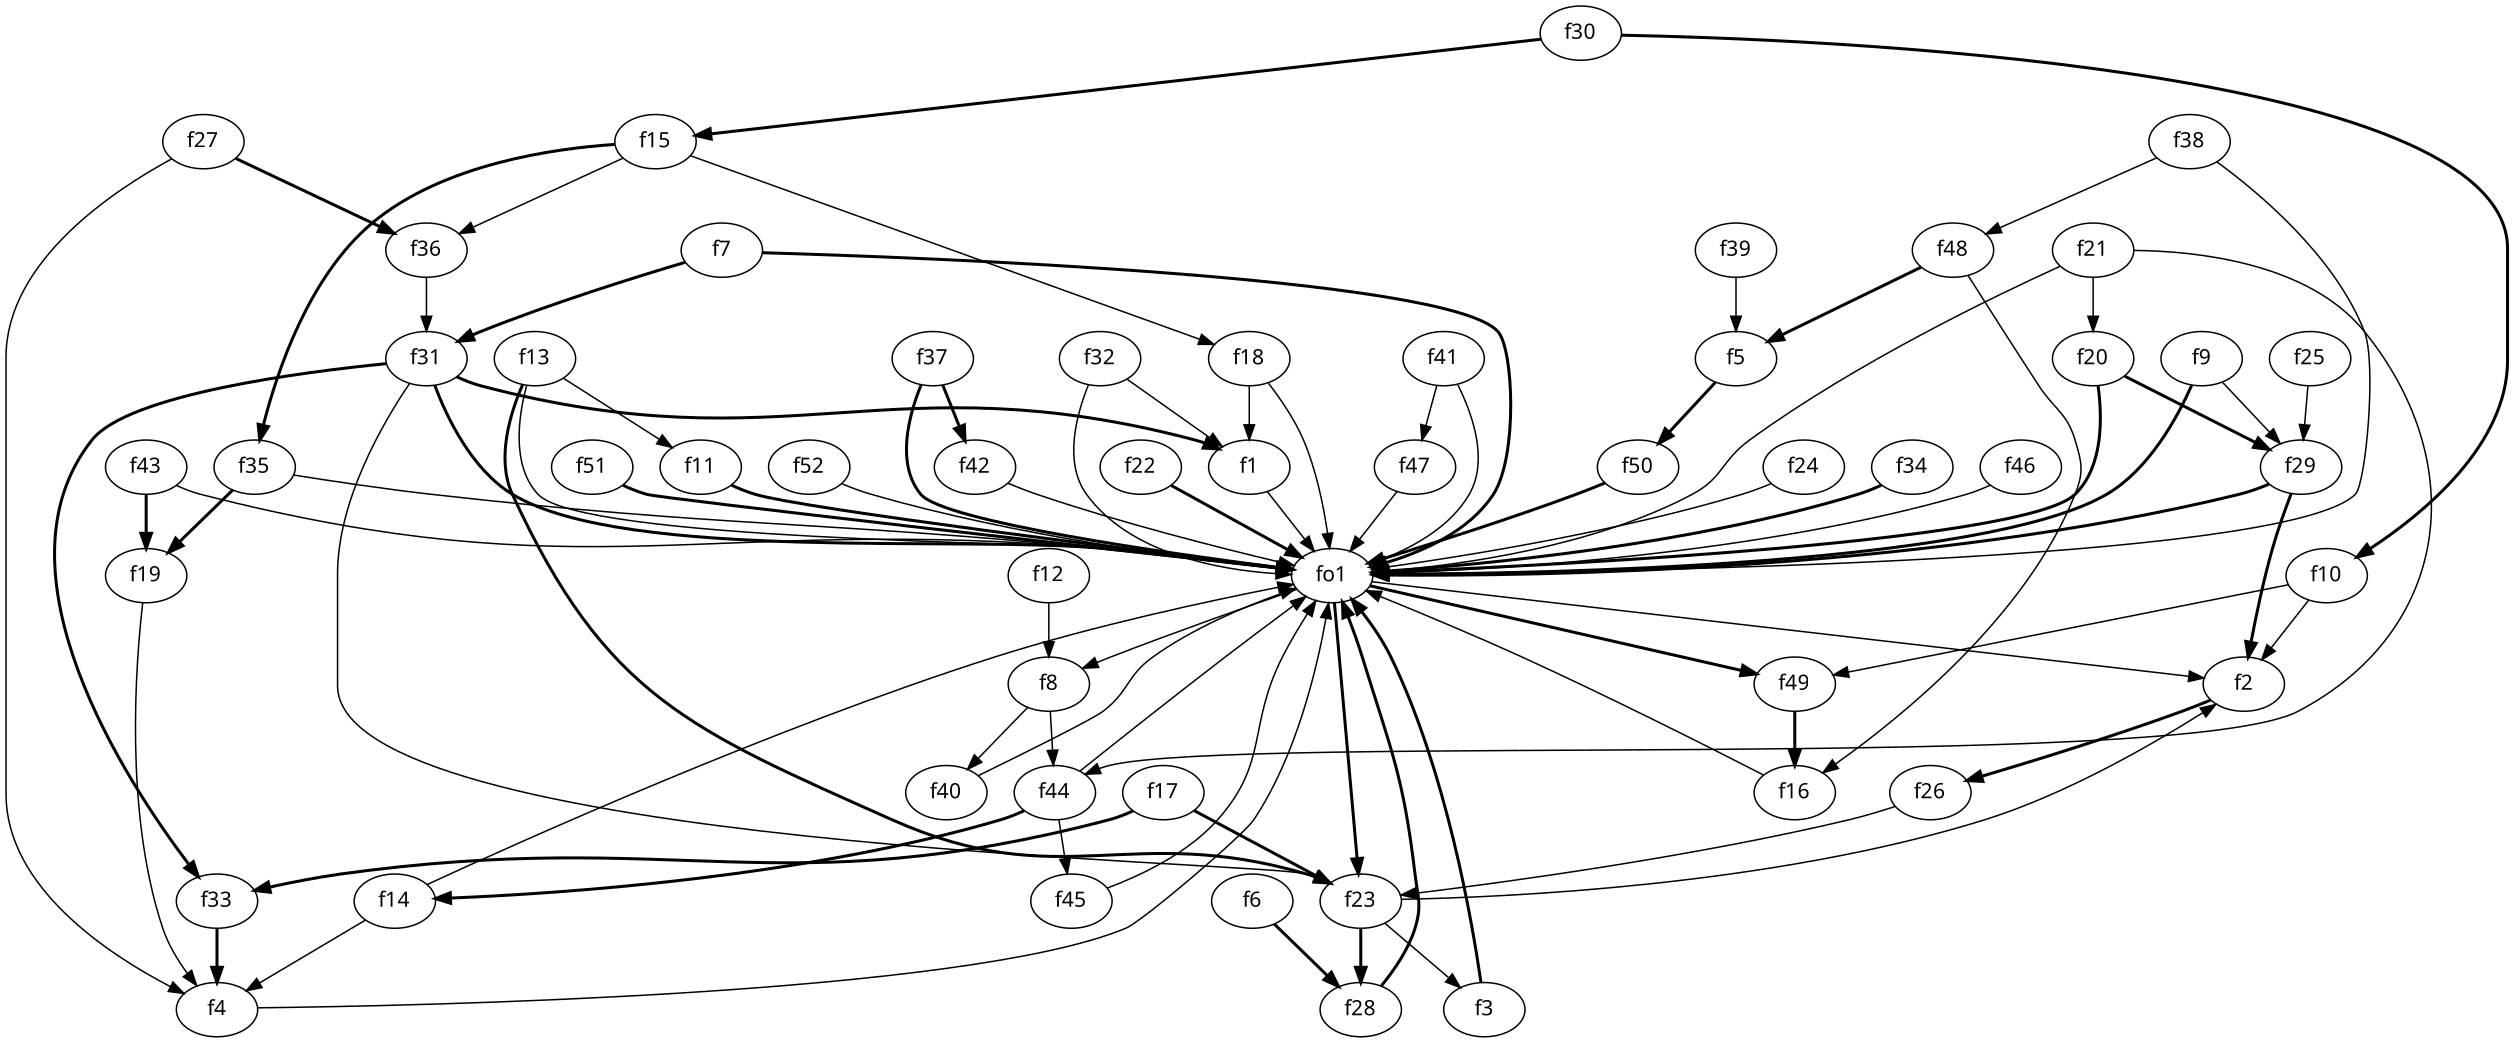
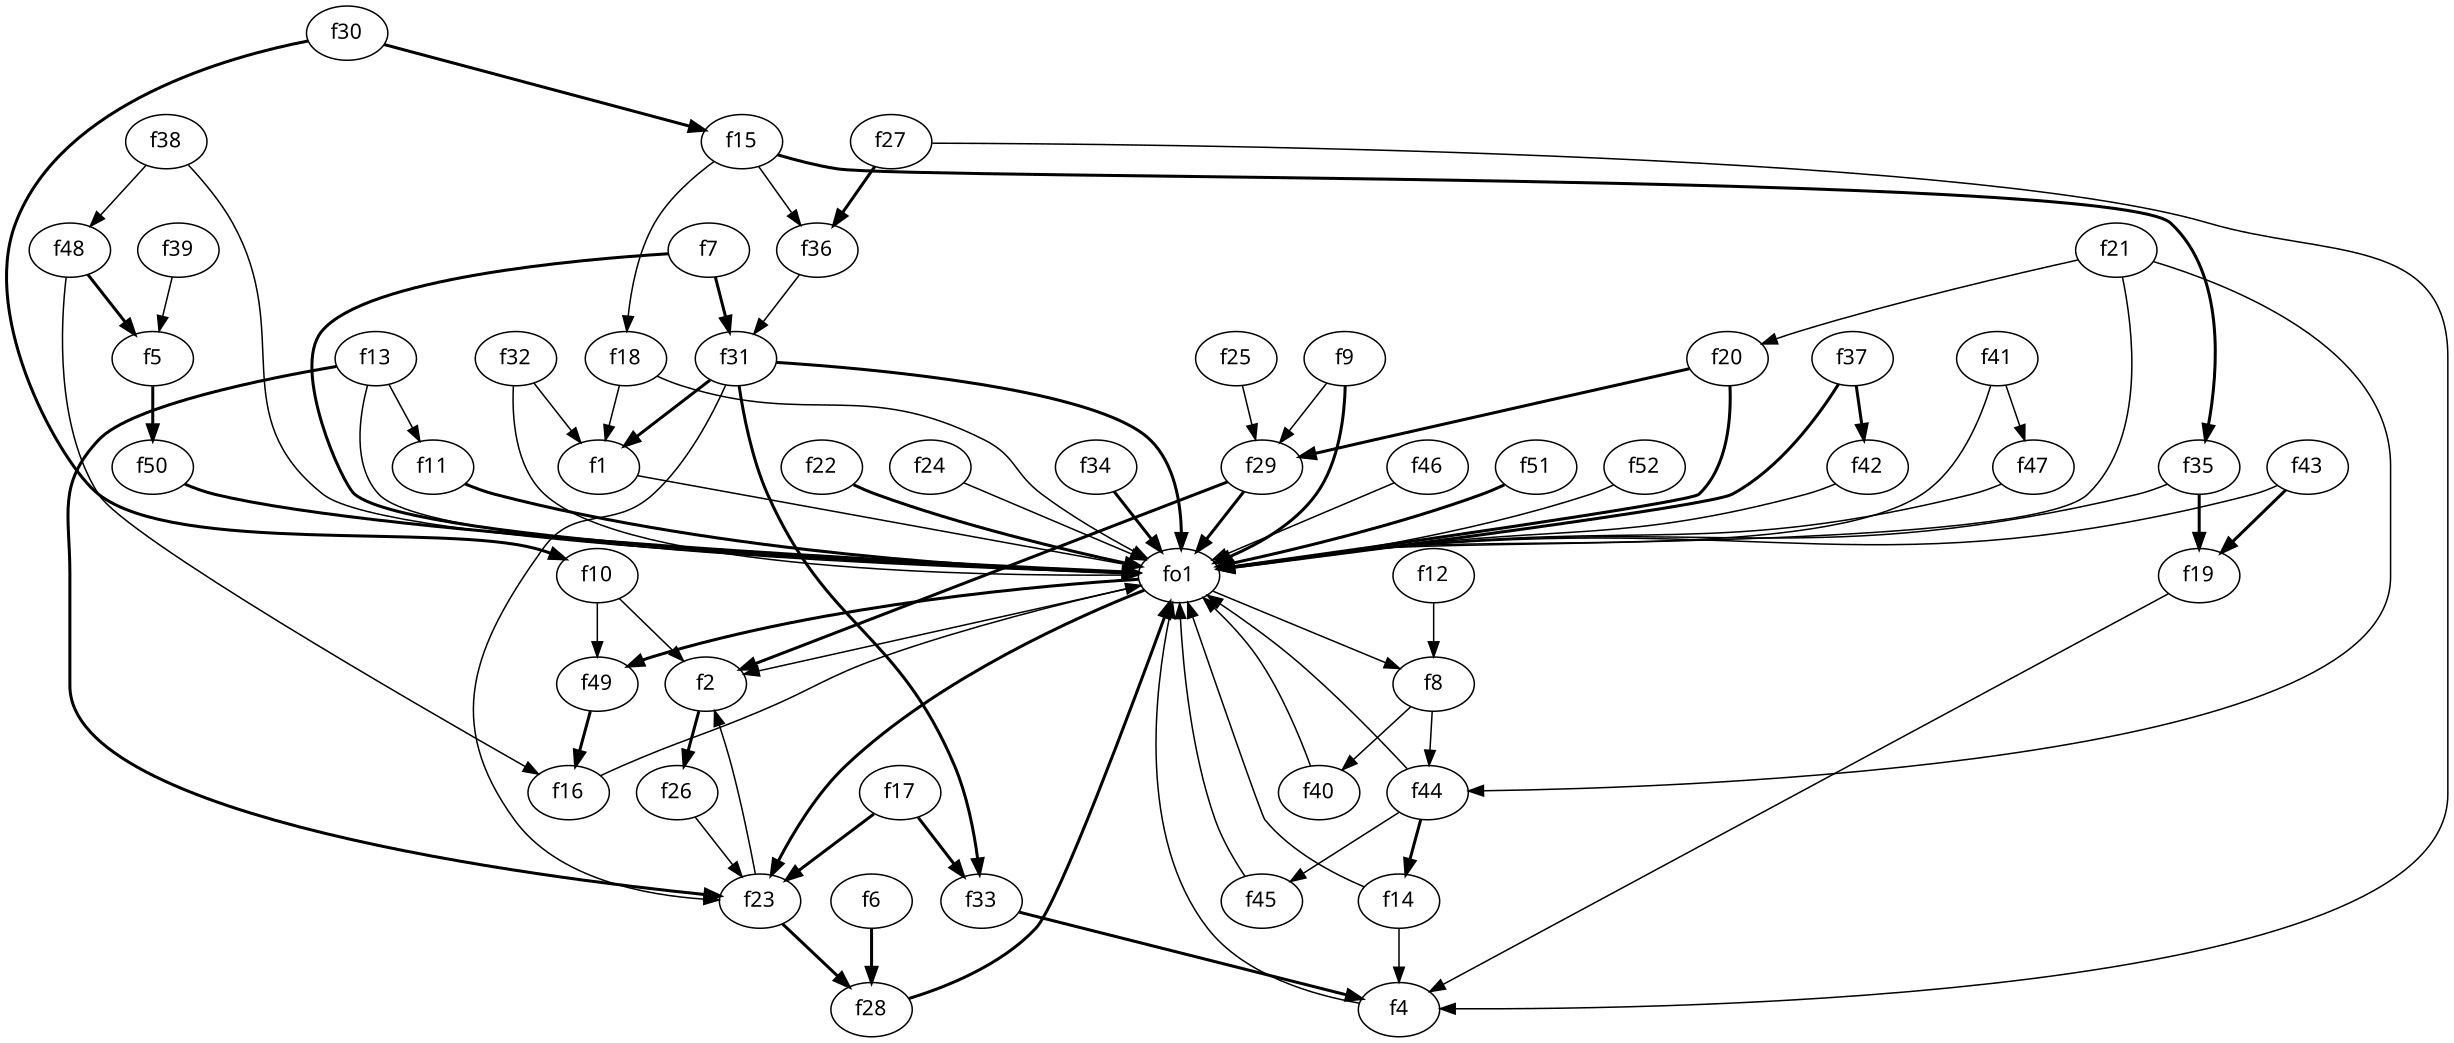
node "f3": removed
